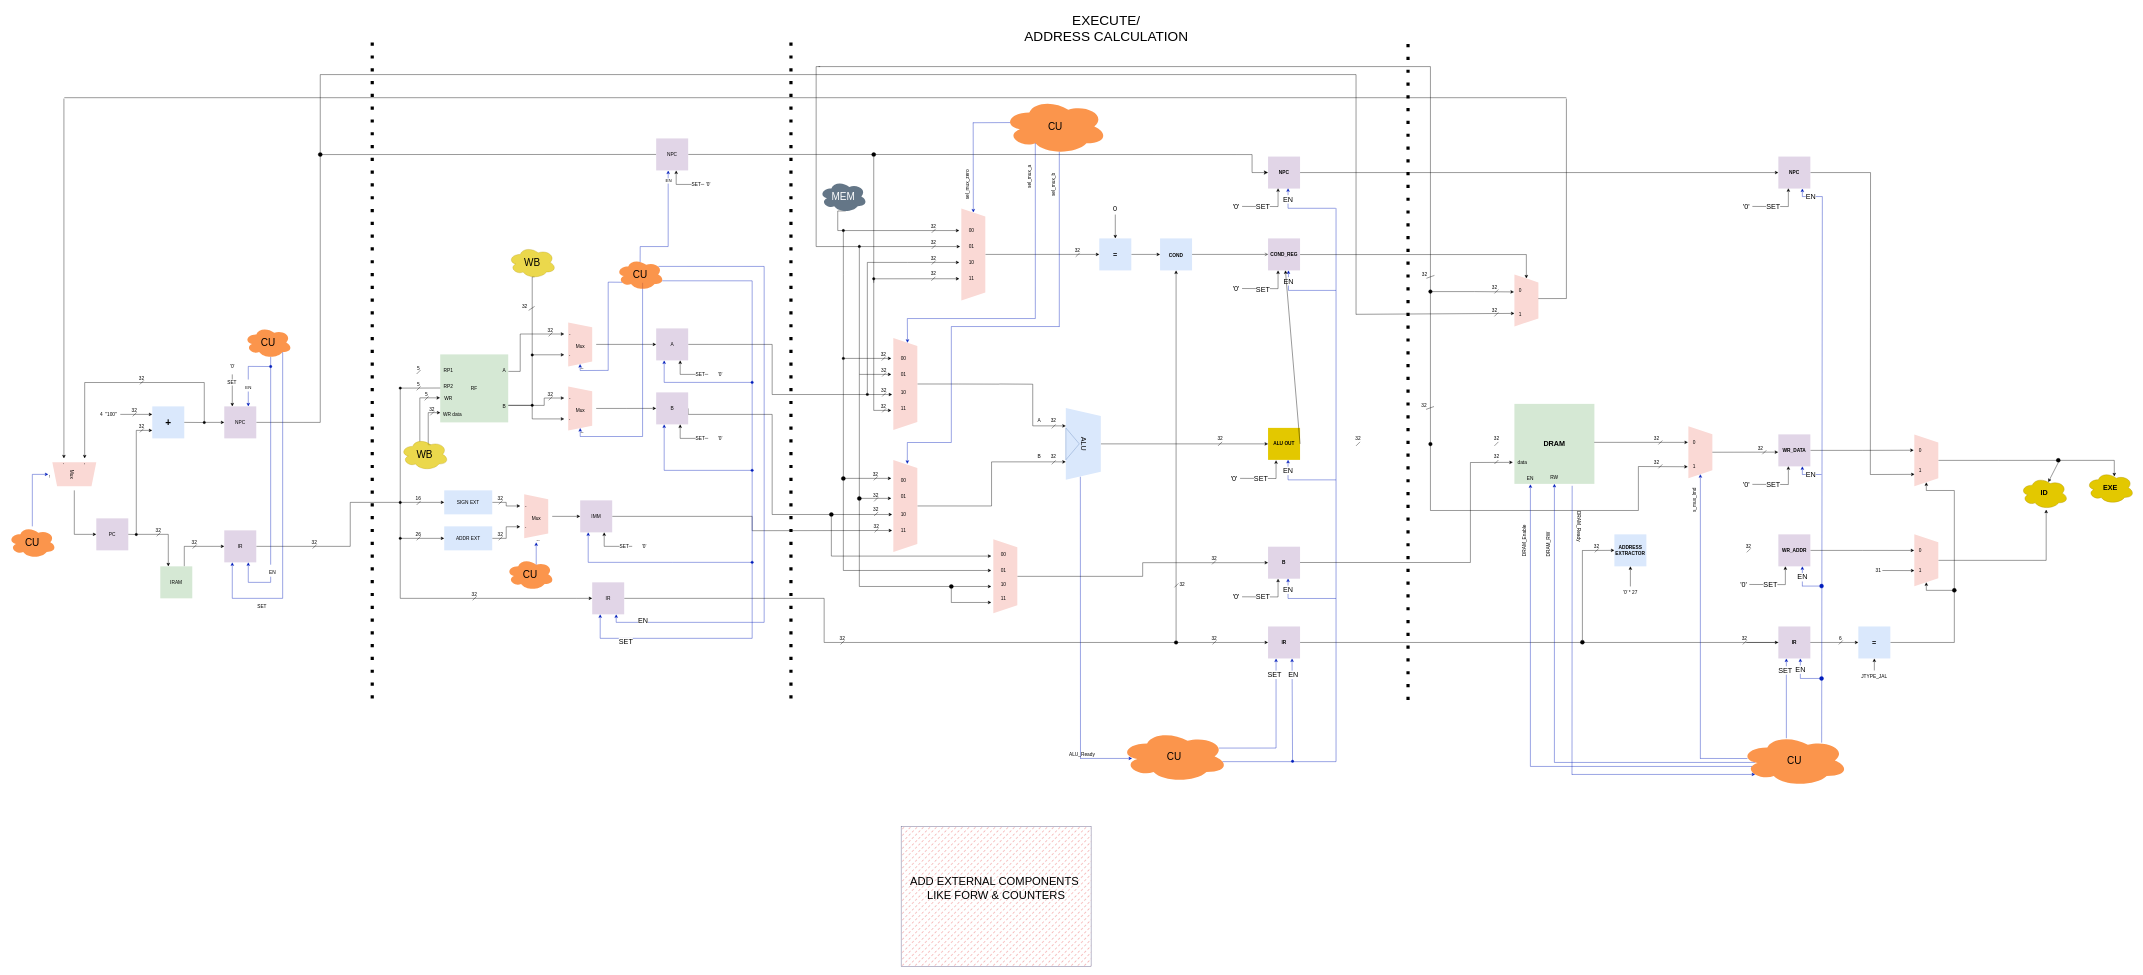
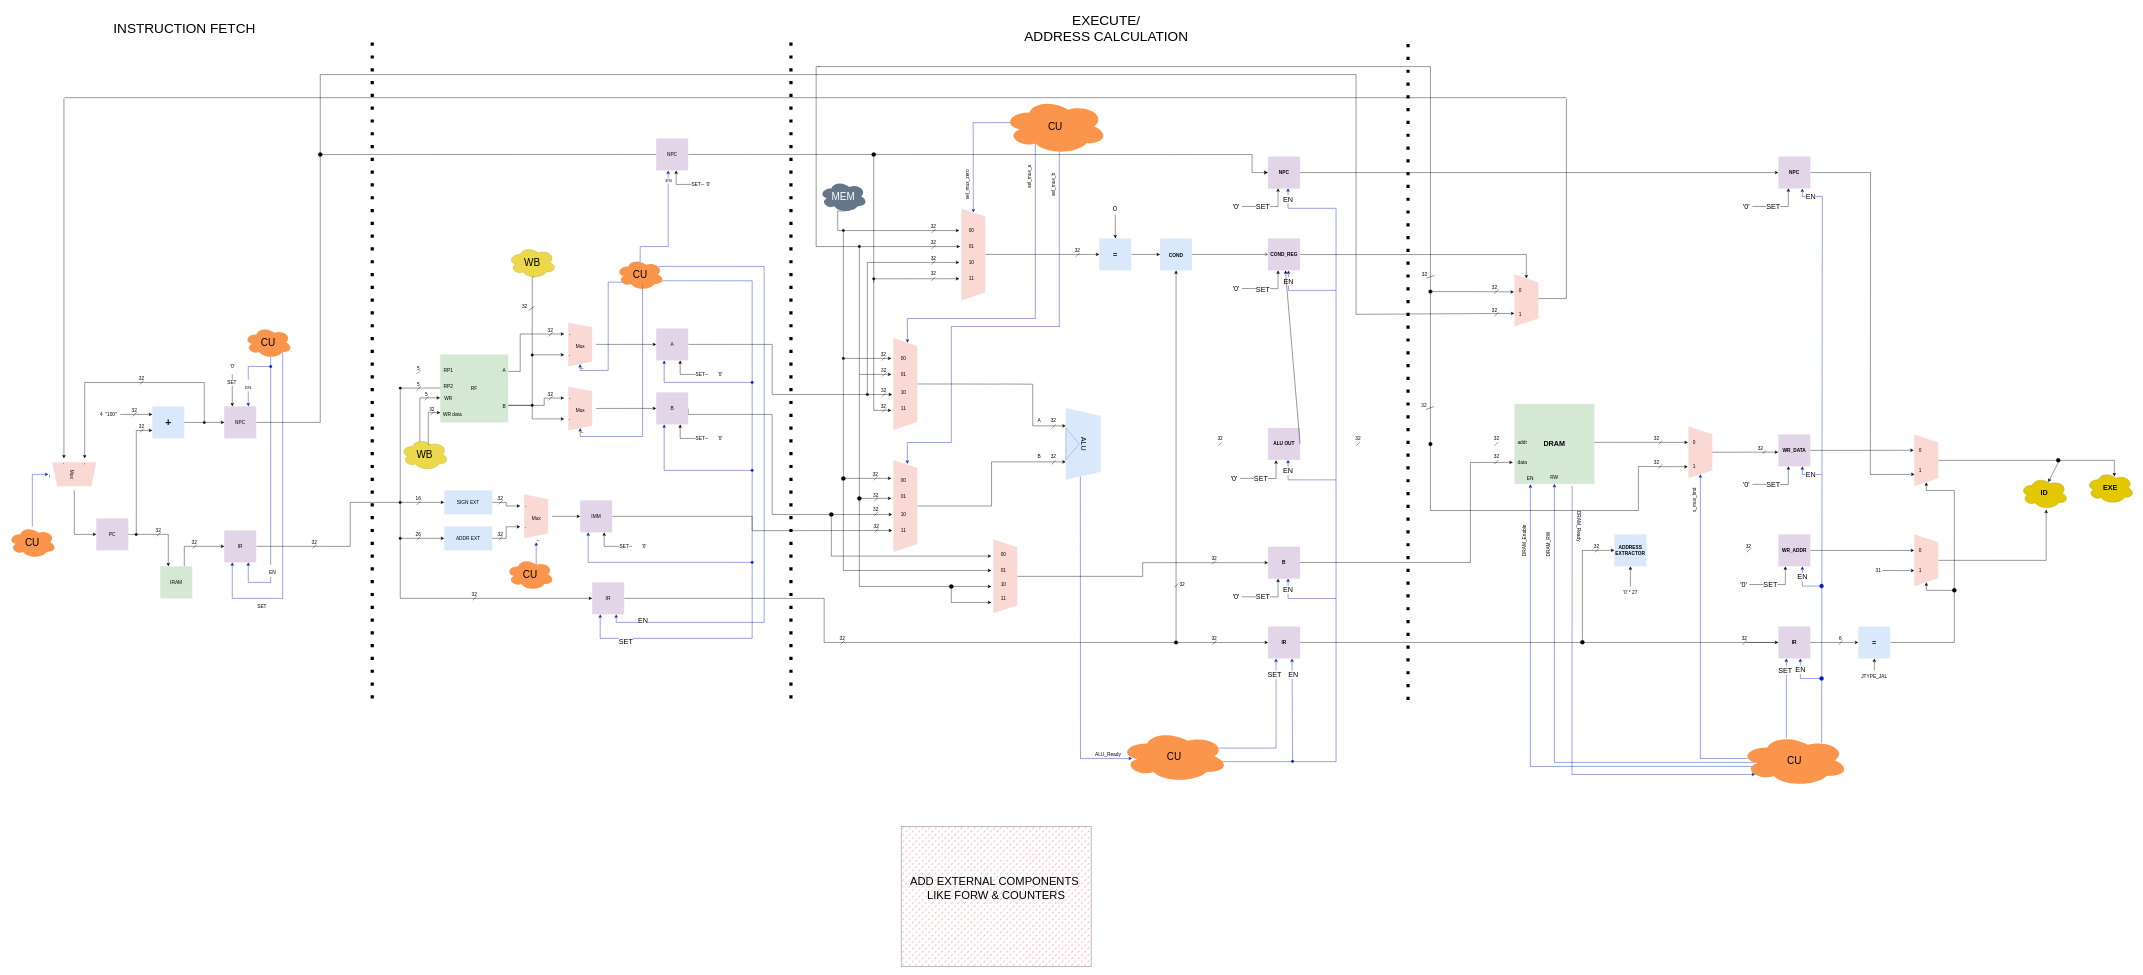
node "INSTRUCTION FETCH": added
node "addr": added
edge "ALU" -> "ALU OUT": removed
node "ALU OUT": fillcolor #e3c800 -> #e1d5e7
node "ALU_Ready": moved (1082, 755) -> (1108, 755)
